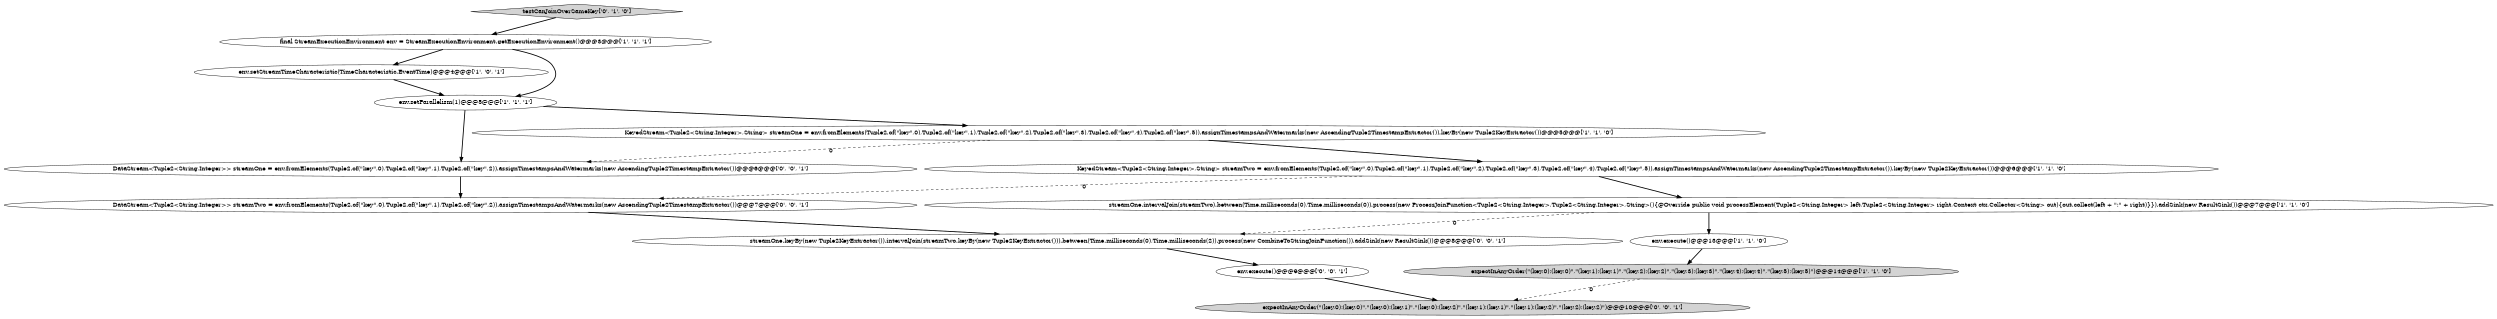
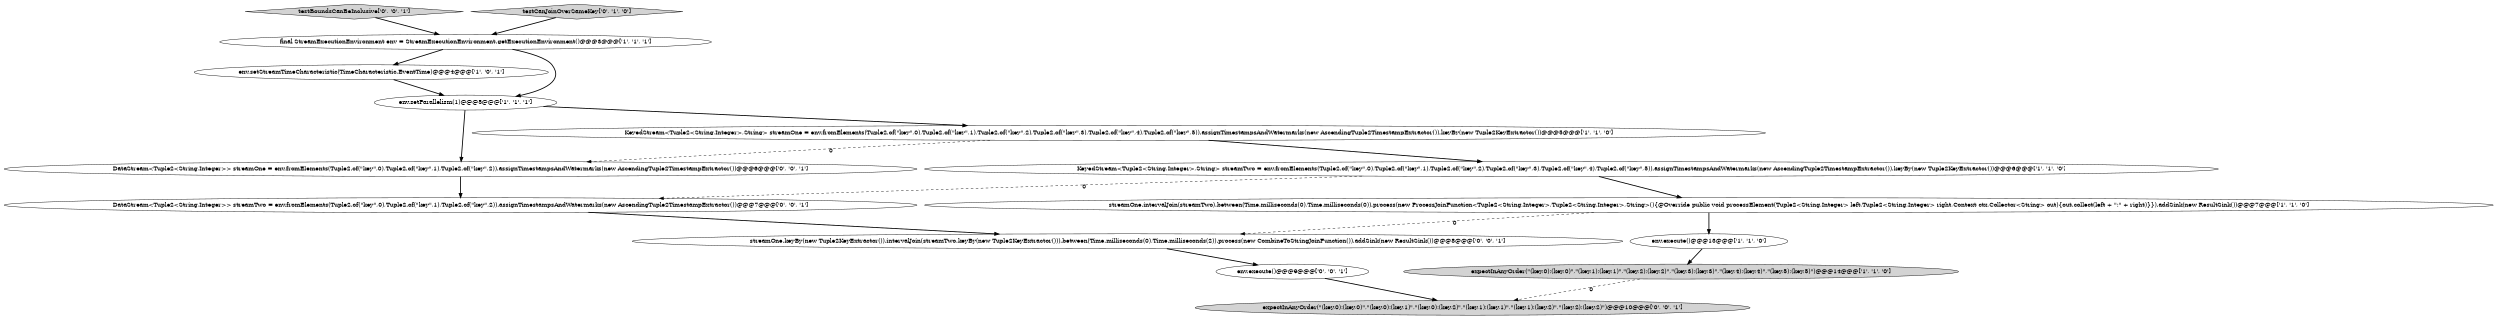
node "testBoundsCanBeInclusive['0', '0', '1']": added
